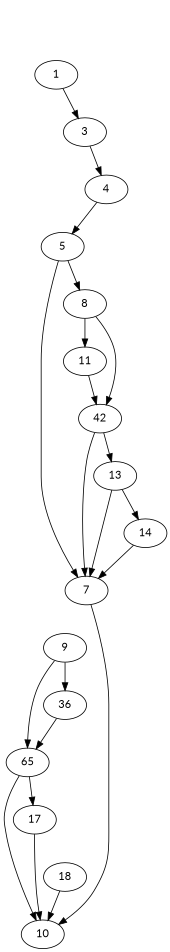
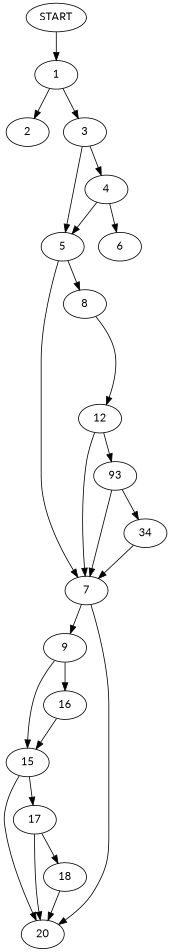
node "START": added
node "2": added
edge "3" -> "5": added
node "6": added
node "11": removed
node "42": label "42" -> "12"
node "13": label "13" -> "93"
node "14": label "14" -> "34"
edge "7" -> "9": added
node "36": label "36" -> "16"
node "65": label "65" -> "15"
edge "17" -> "18": added
node "10": label "10" -> "20"
